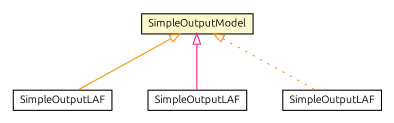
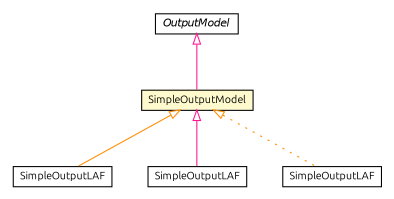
node "OutputModel": added
